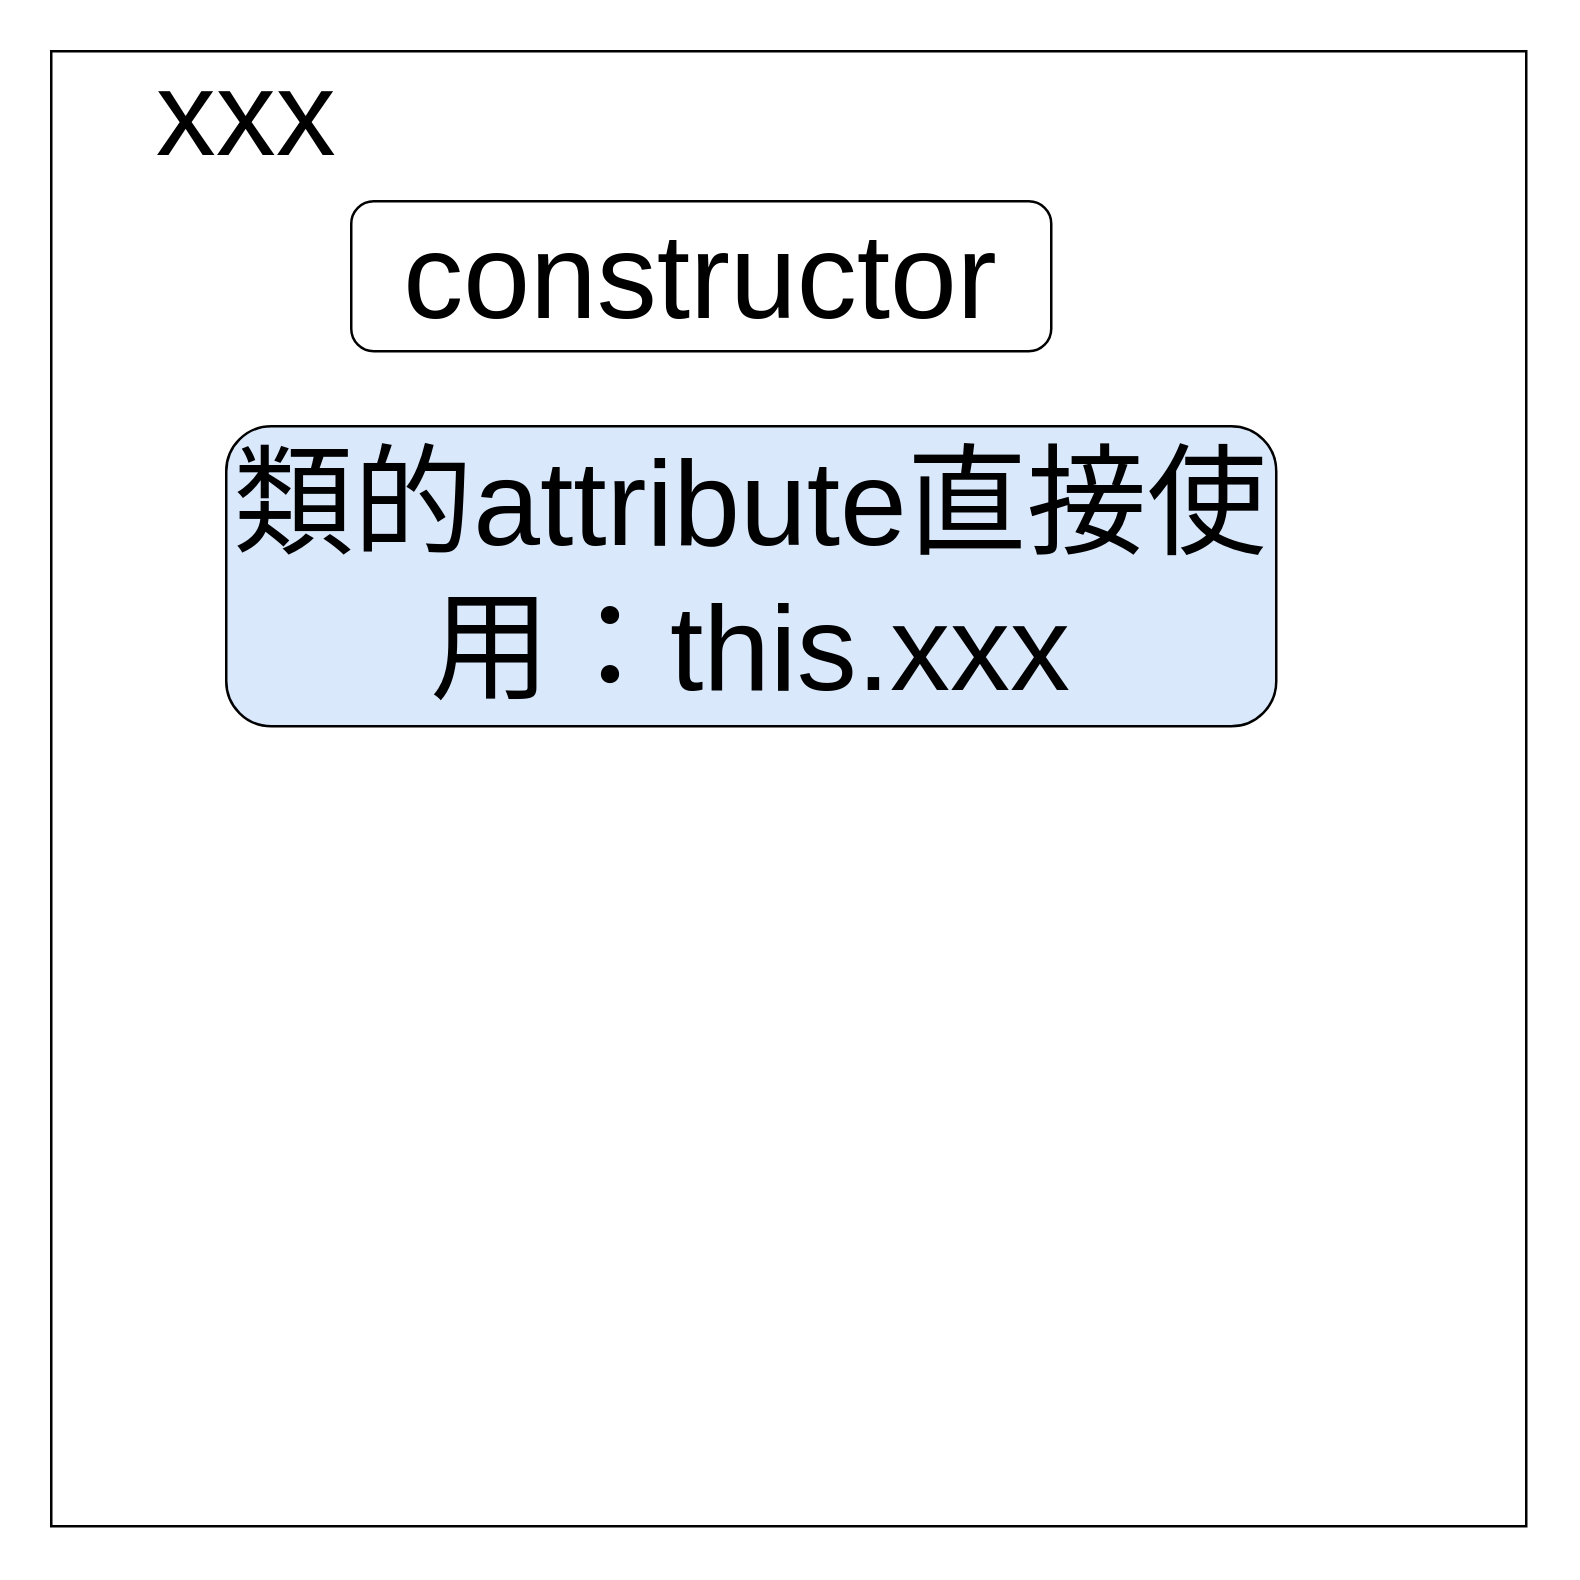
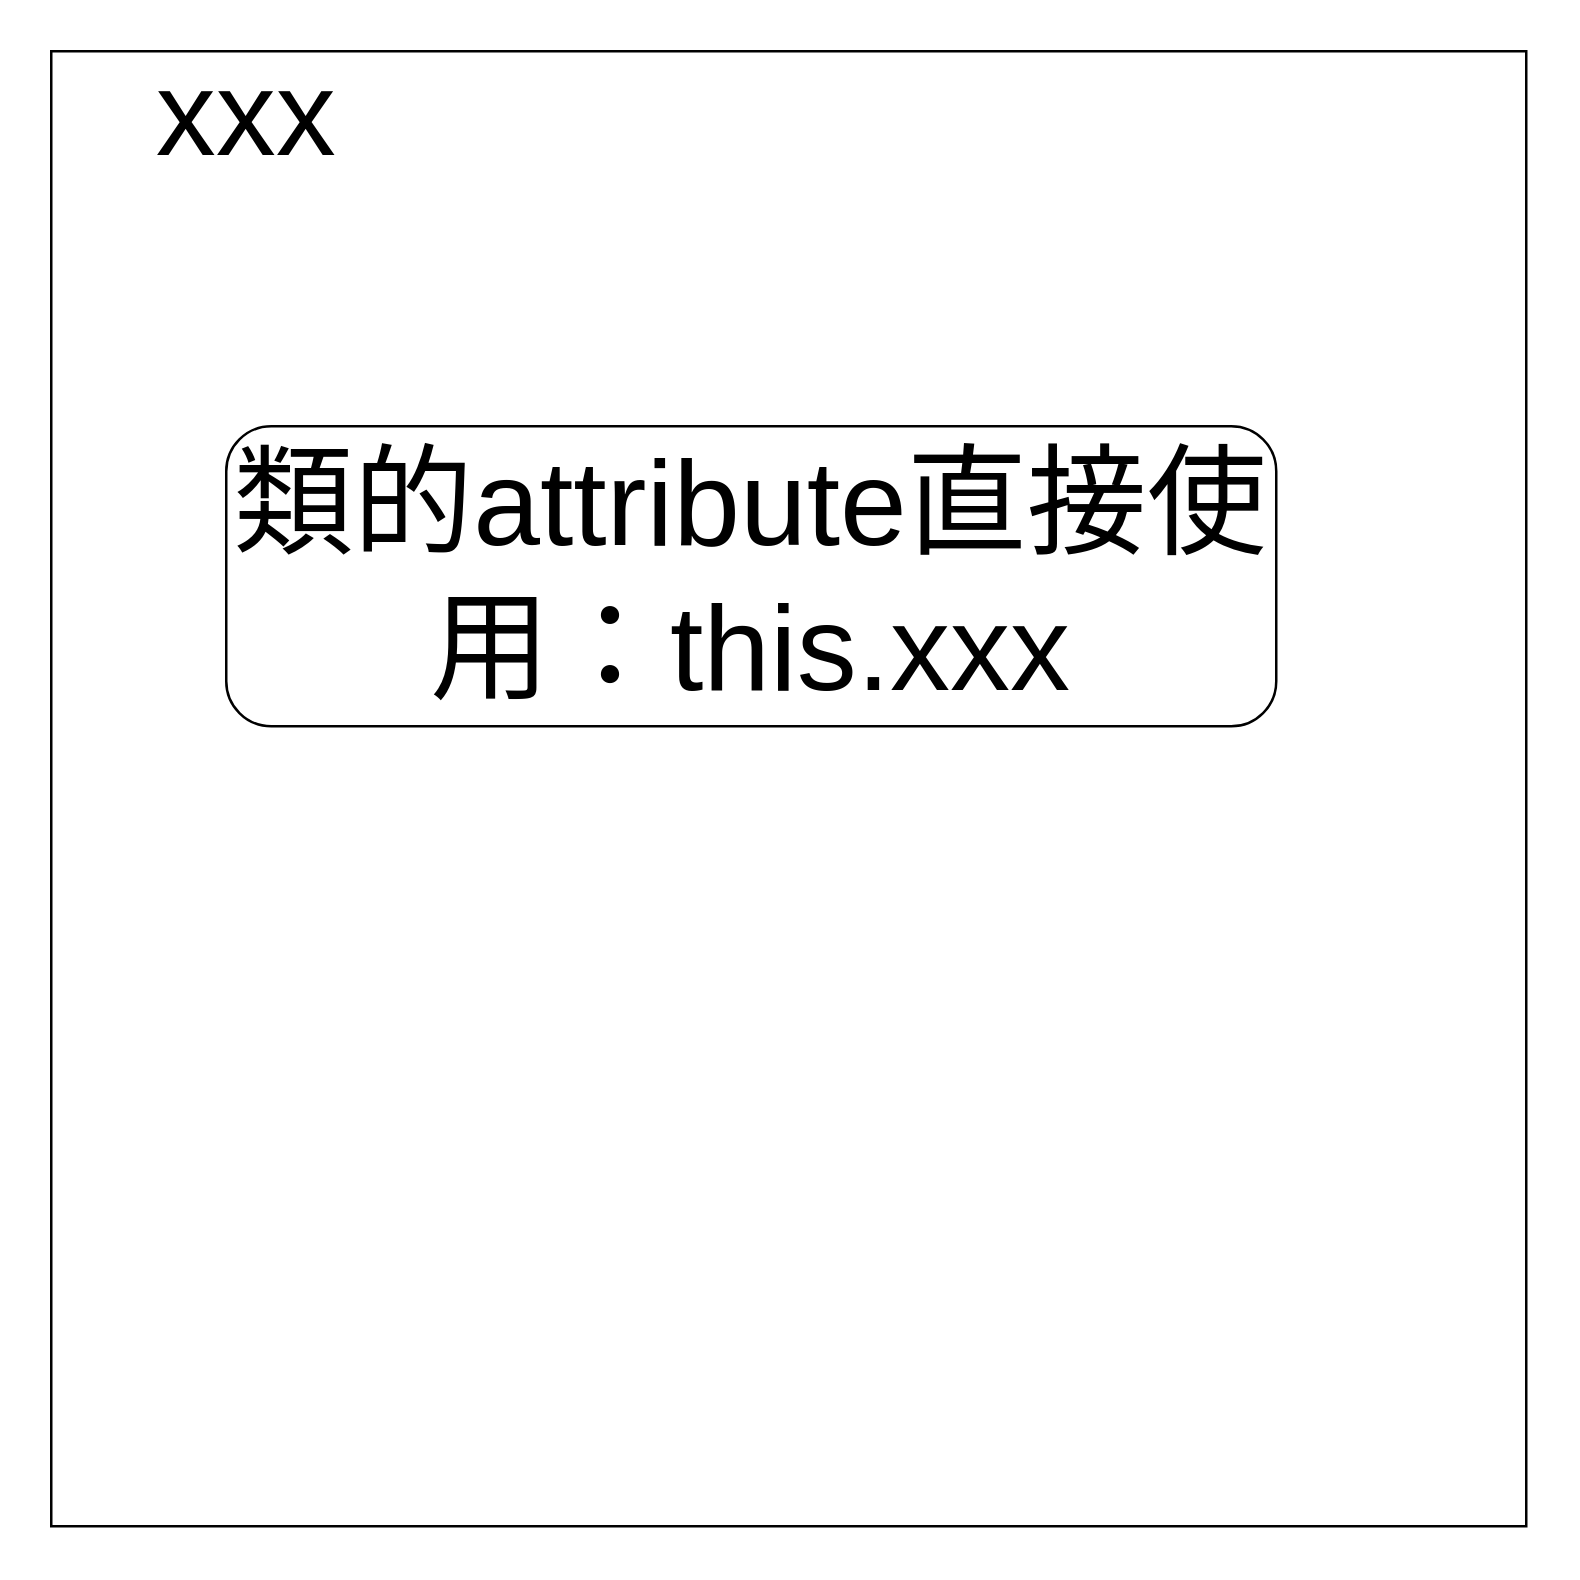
node "constructor": removed
node "類的attribute直接使用：this.xxx": fillcolor #dae8fc -> #ffffff
